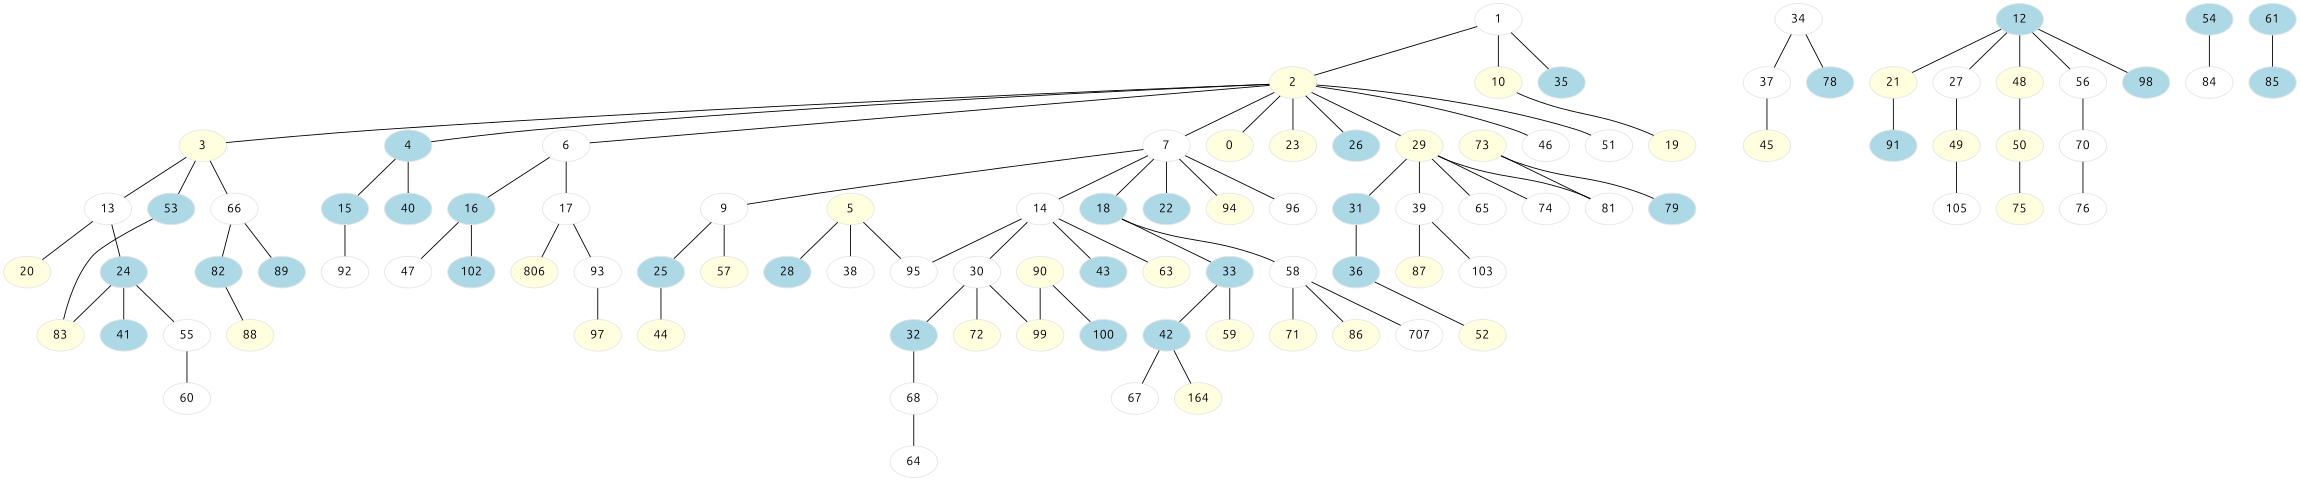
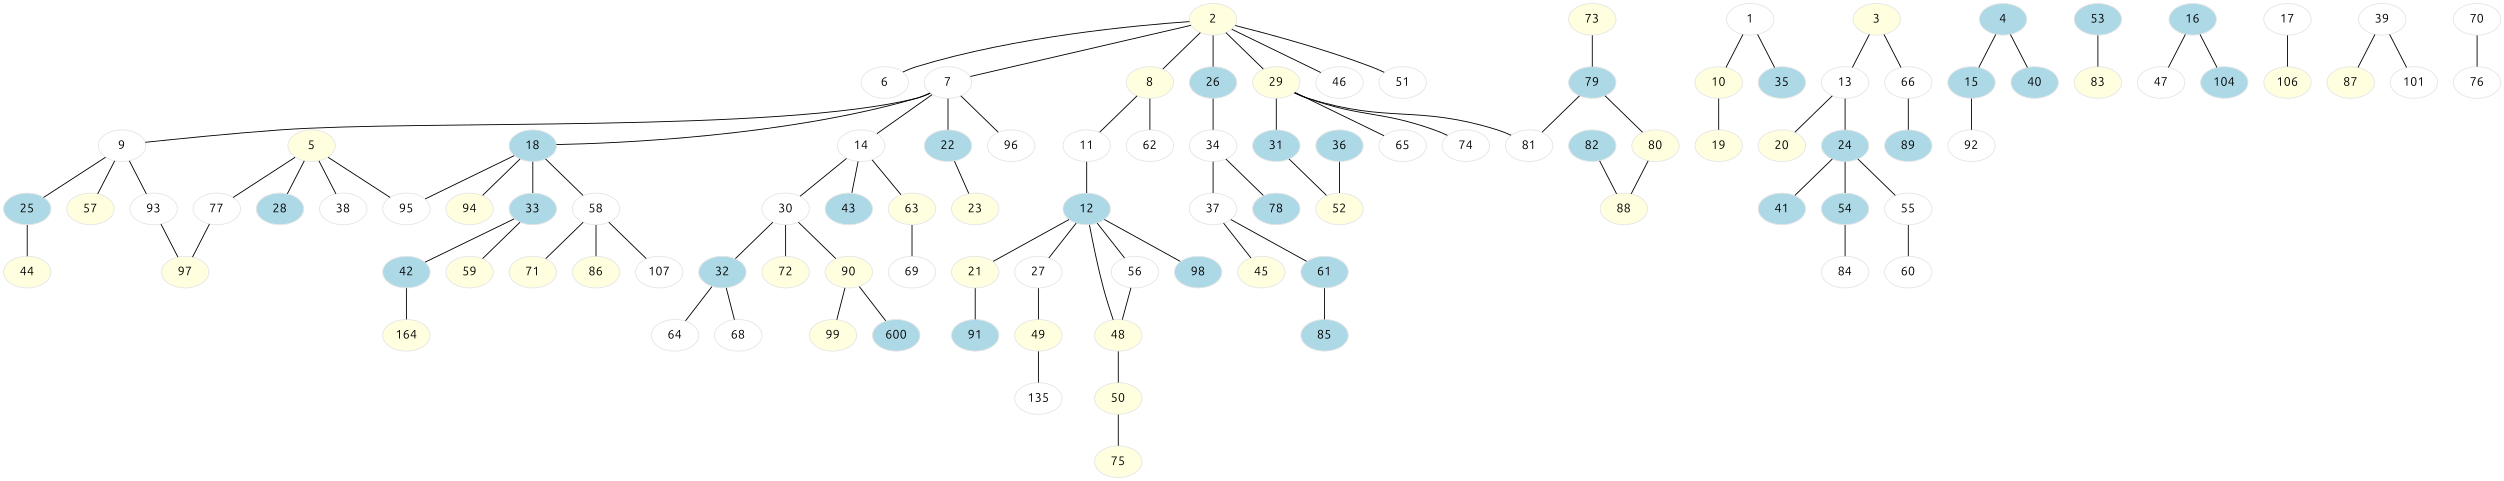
edge "1" -- "2": removed
edge "2" -- "3": removed
edge "26" -- "34": added
edge "2" -- "23": now "22" -- "23"
edge "56" -- "70": now "56" -- "48"
edge "2" -- "4": removed
node "11": added
node "62": added
node "0": label "0" -> "8"
node "80": added
edge "3" -- "53": removed
edge "6" -- "16": removed
edge "6" -- "17": removed
edge "7" -- "94": now "18" -- "94"
edge "29" -- "39": removed
edge "73" -- "81": now "79" -- "81"
node "77": added
node "105": label "105" -> "135"
edge "14" -- "95": now "18" -- "95"
edge "37" -- "61": added
edge "66" -- "82": removed
edge "17" -- "93": now "9" -- "93"
edge "31" -- "36": now "31" -- "52"
node "102": label "102" -> "104"
node "806": label "806" -> "106"
node "69": added
node "103": label "103" -> "101"
edge "24" -- "83": now "24" -- "54"
edge "30" -- "99": now "30" -- "90"
node "100": label "100" -> "600"
node "707": label "707" -> "107"
node "67": removed
edge "68" -- "64": now "32" -- "64"
